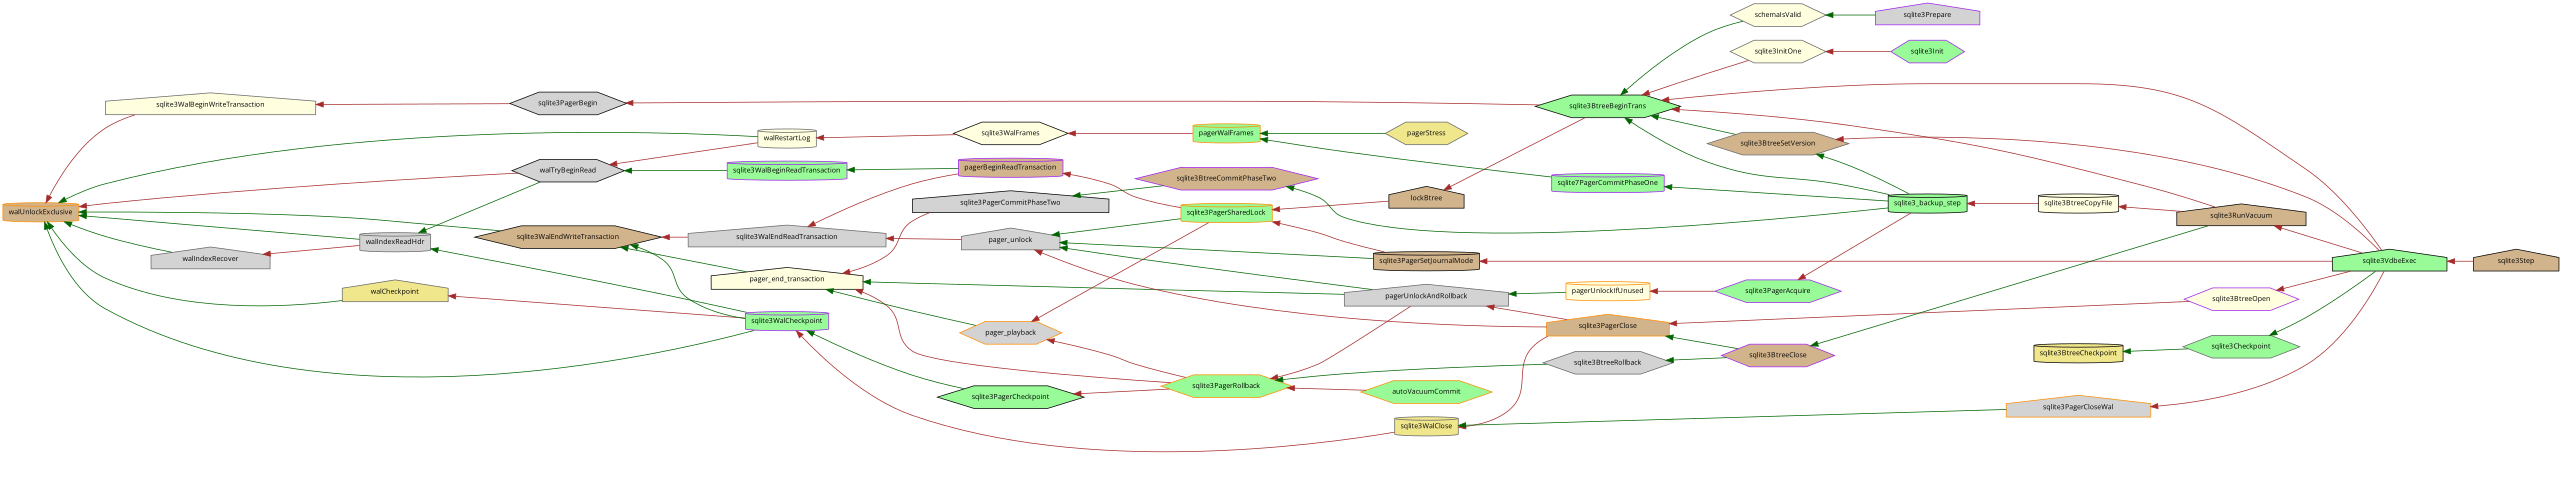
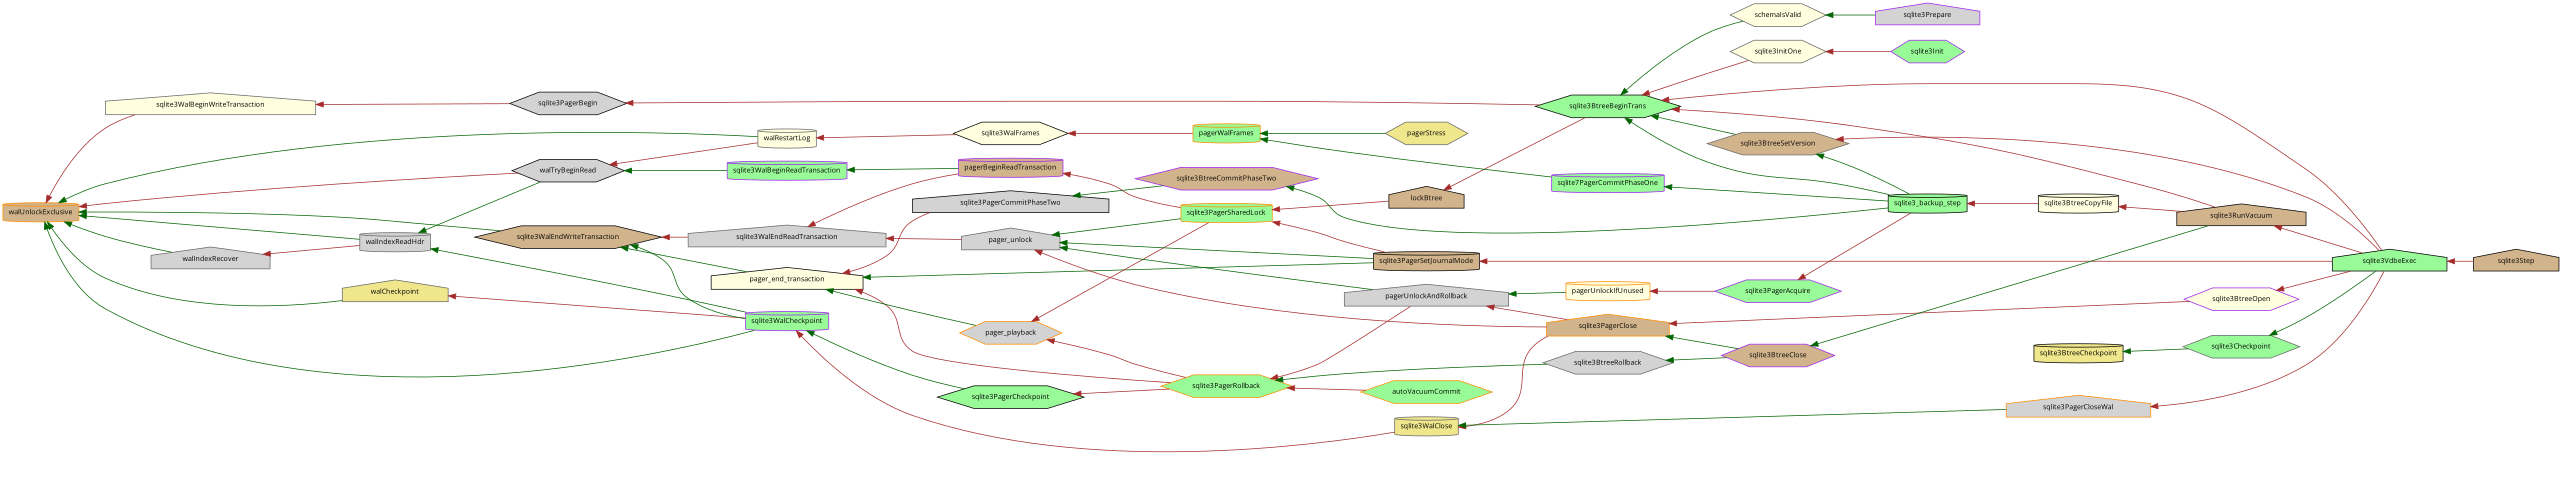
edge "pagerUnlockAndRollback" -> "pager_end_transaction": now "sqlite3PagerSetJournalMode" -> "pager_end_transaction"
